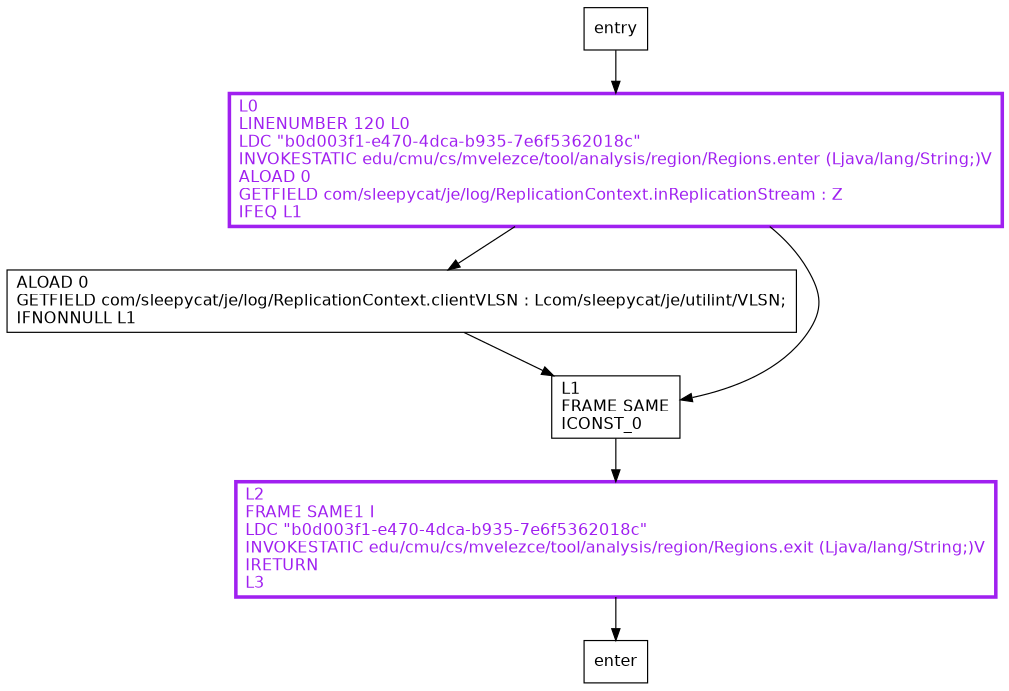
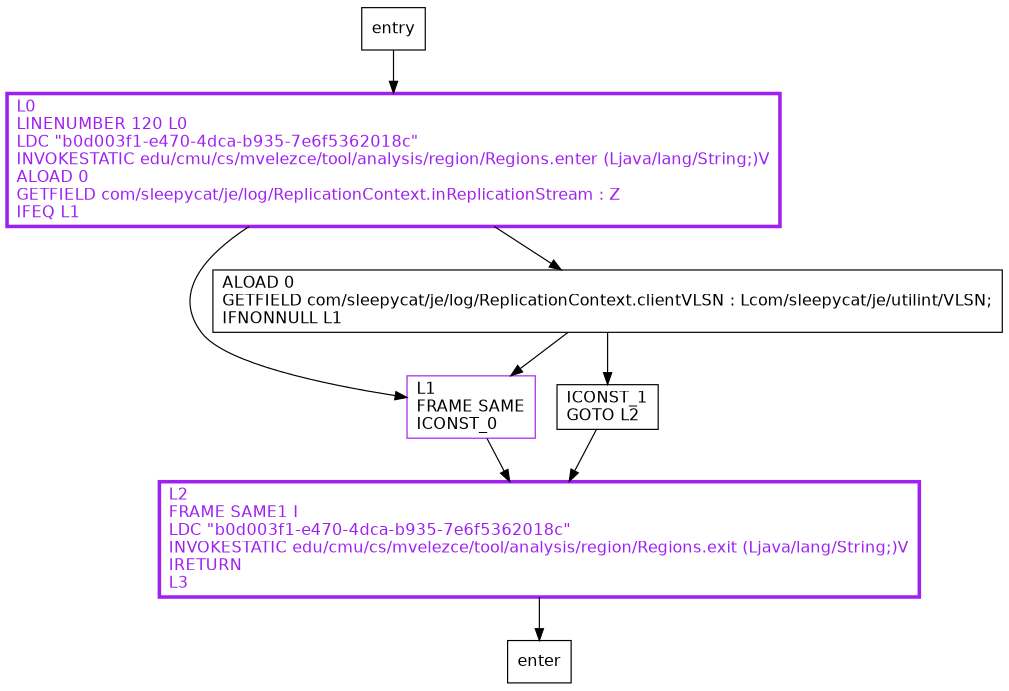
node "ICONST_1 GOTO L2": added
node "L1 FRAME SAME ICONST_0": color black -> purple
